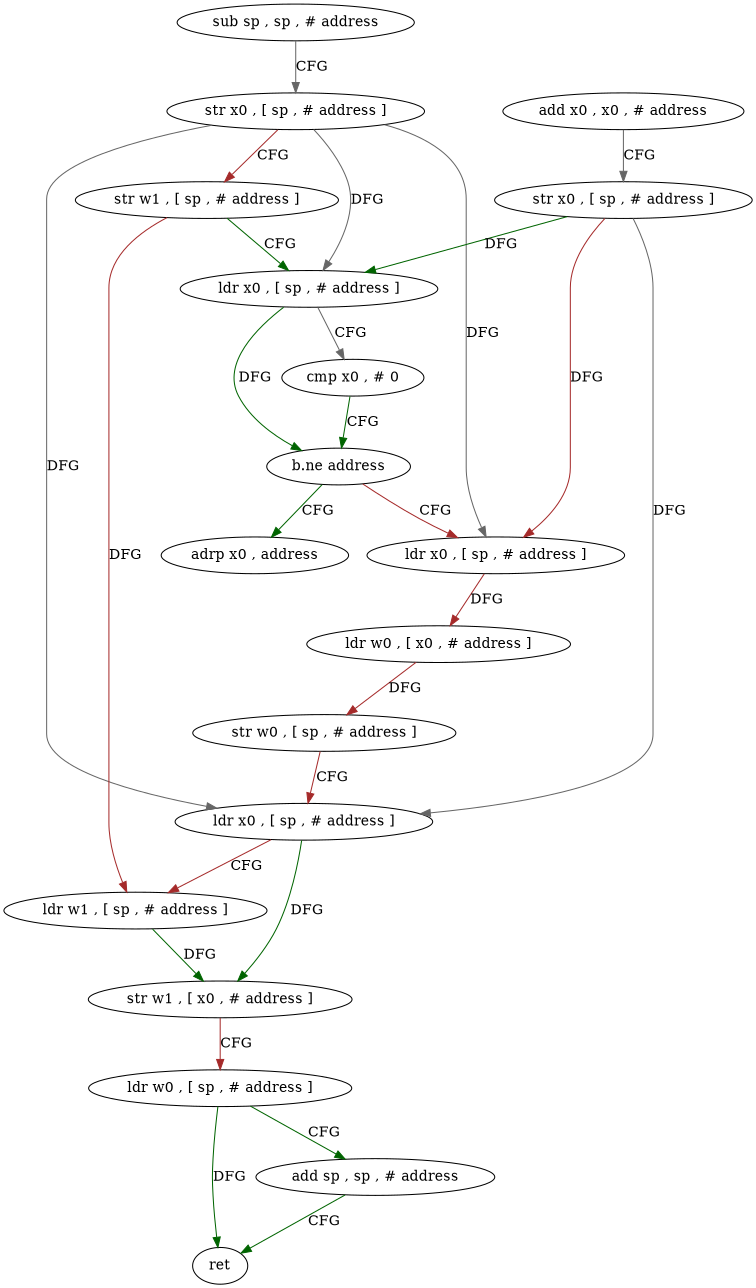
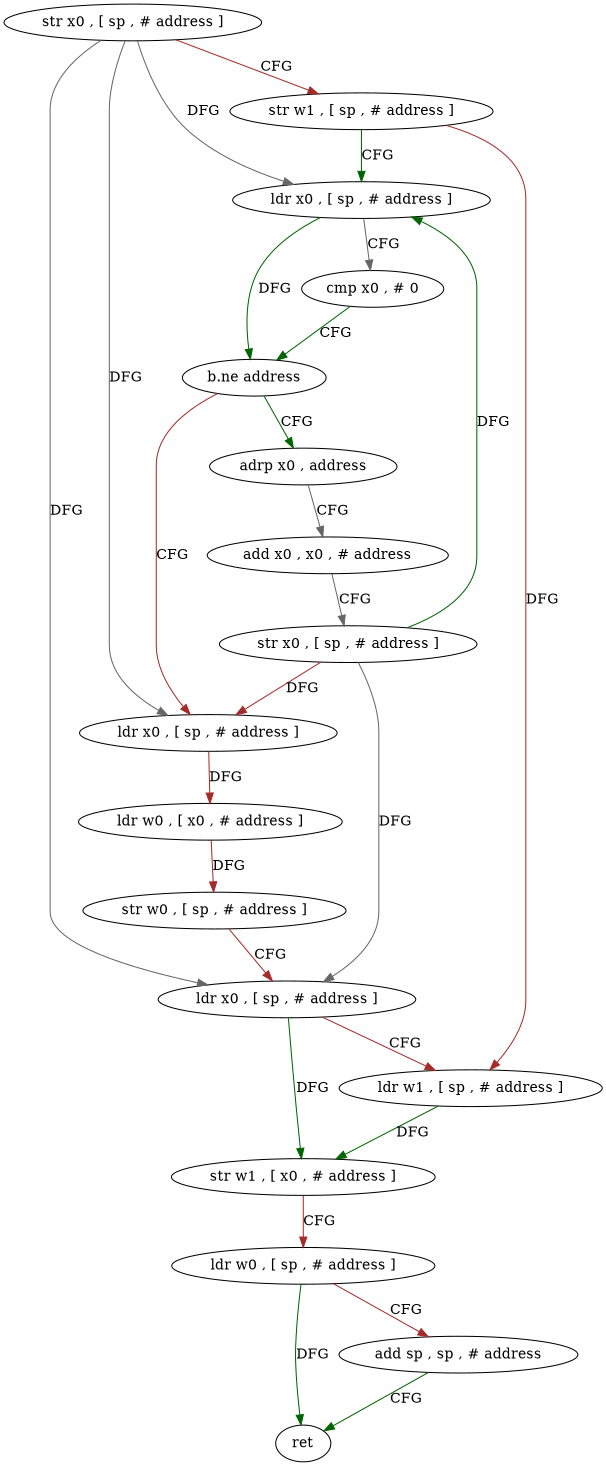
node "sub sp , sp , # address": removed
edge "adrp x0 , address" -> "add x0 , x0 , # address": added, label "CFG"
edge "ldr w0 , [ sp , # address ]" -> "add sp , sp , # address": color darkgreen -> brown
